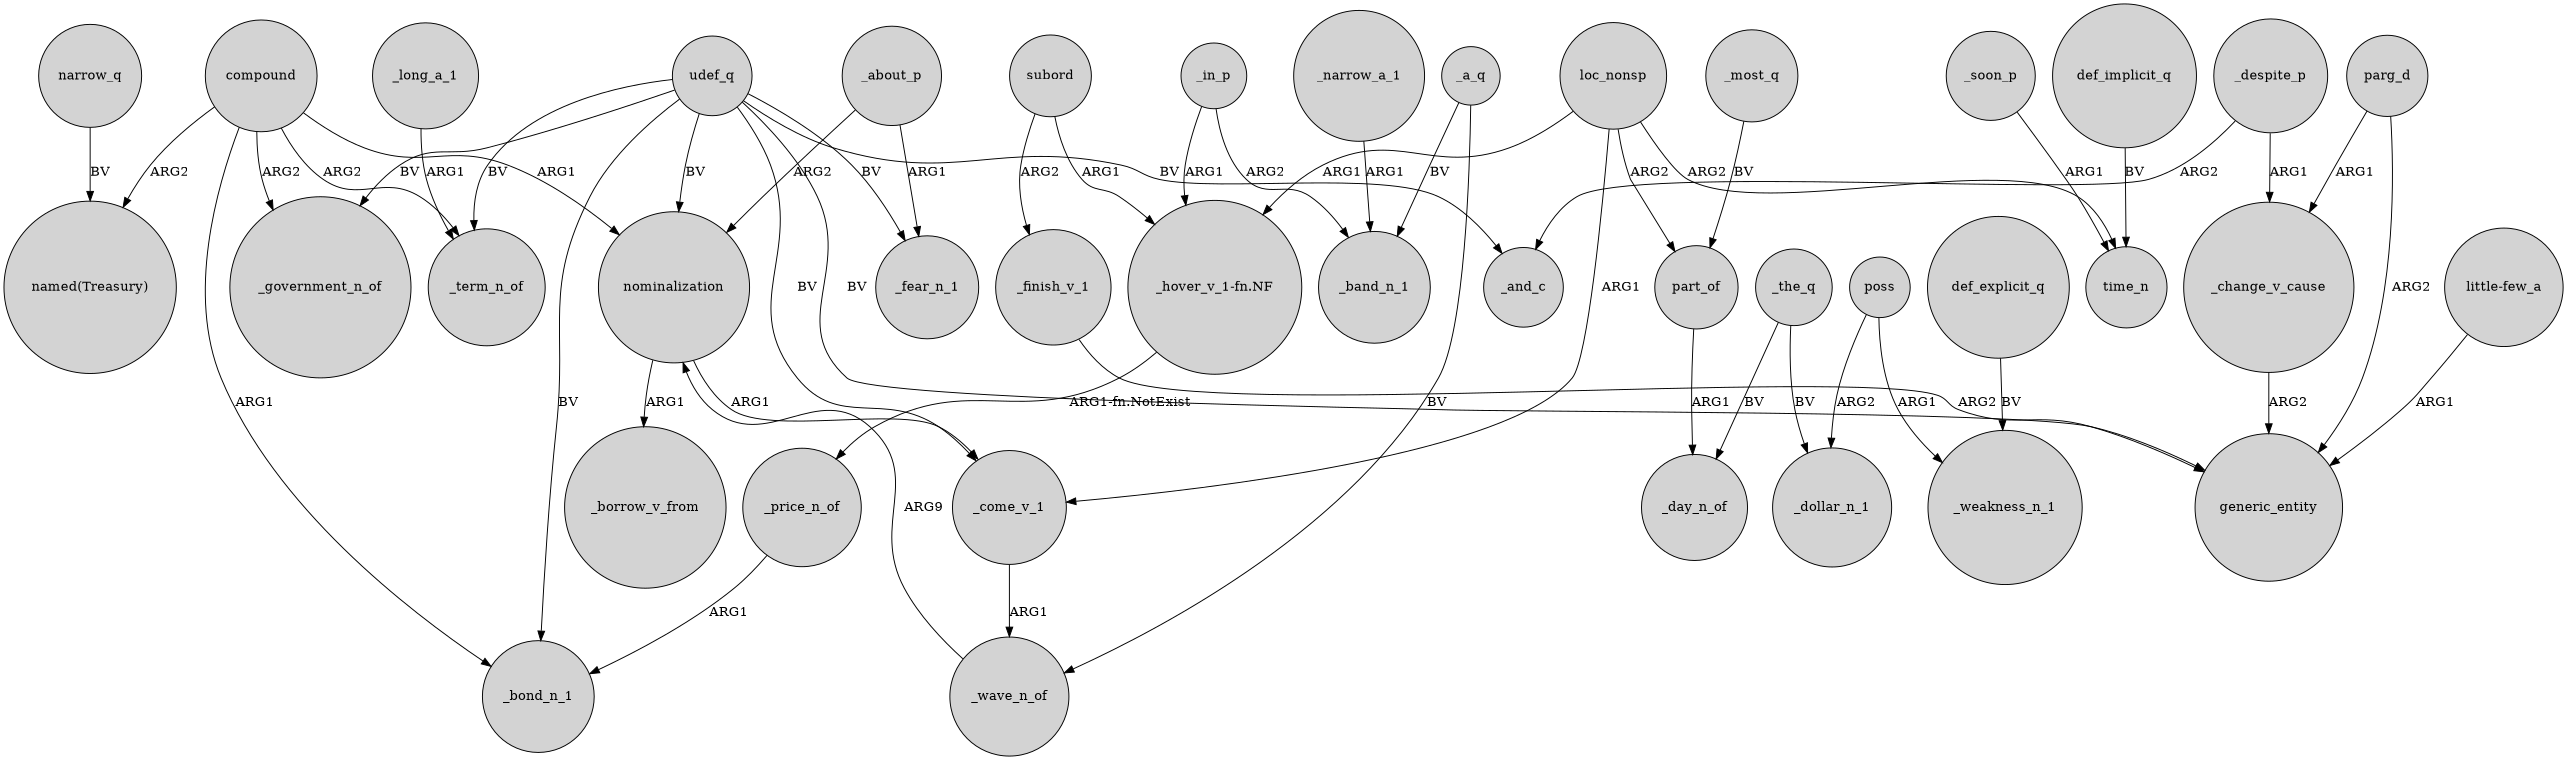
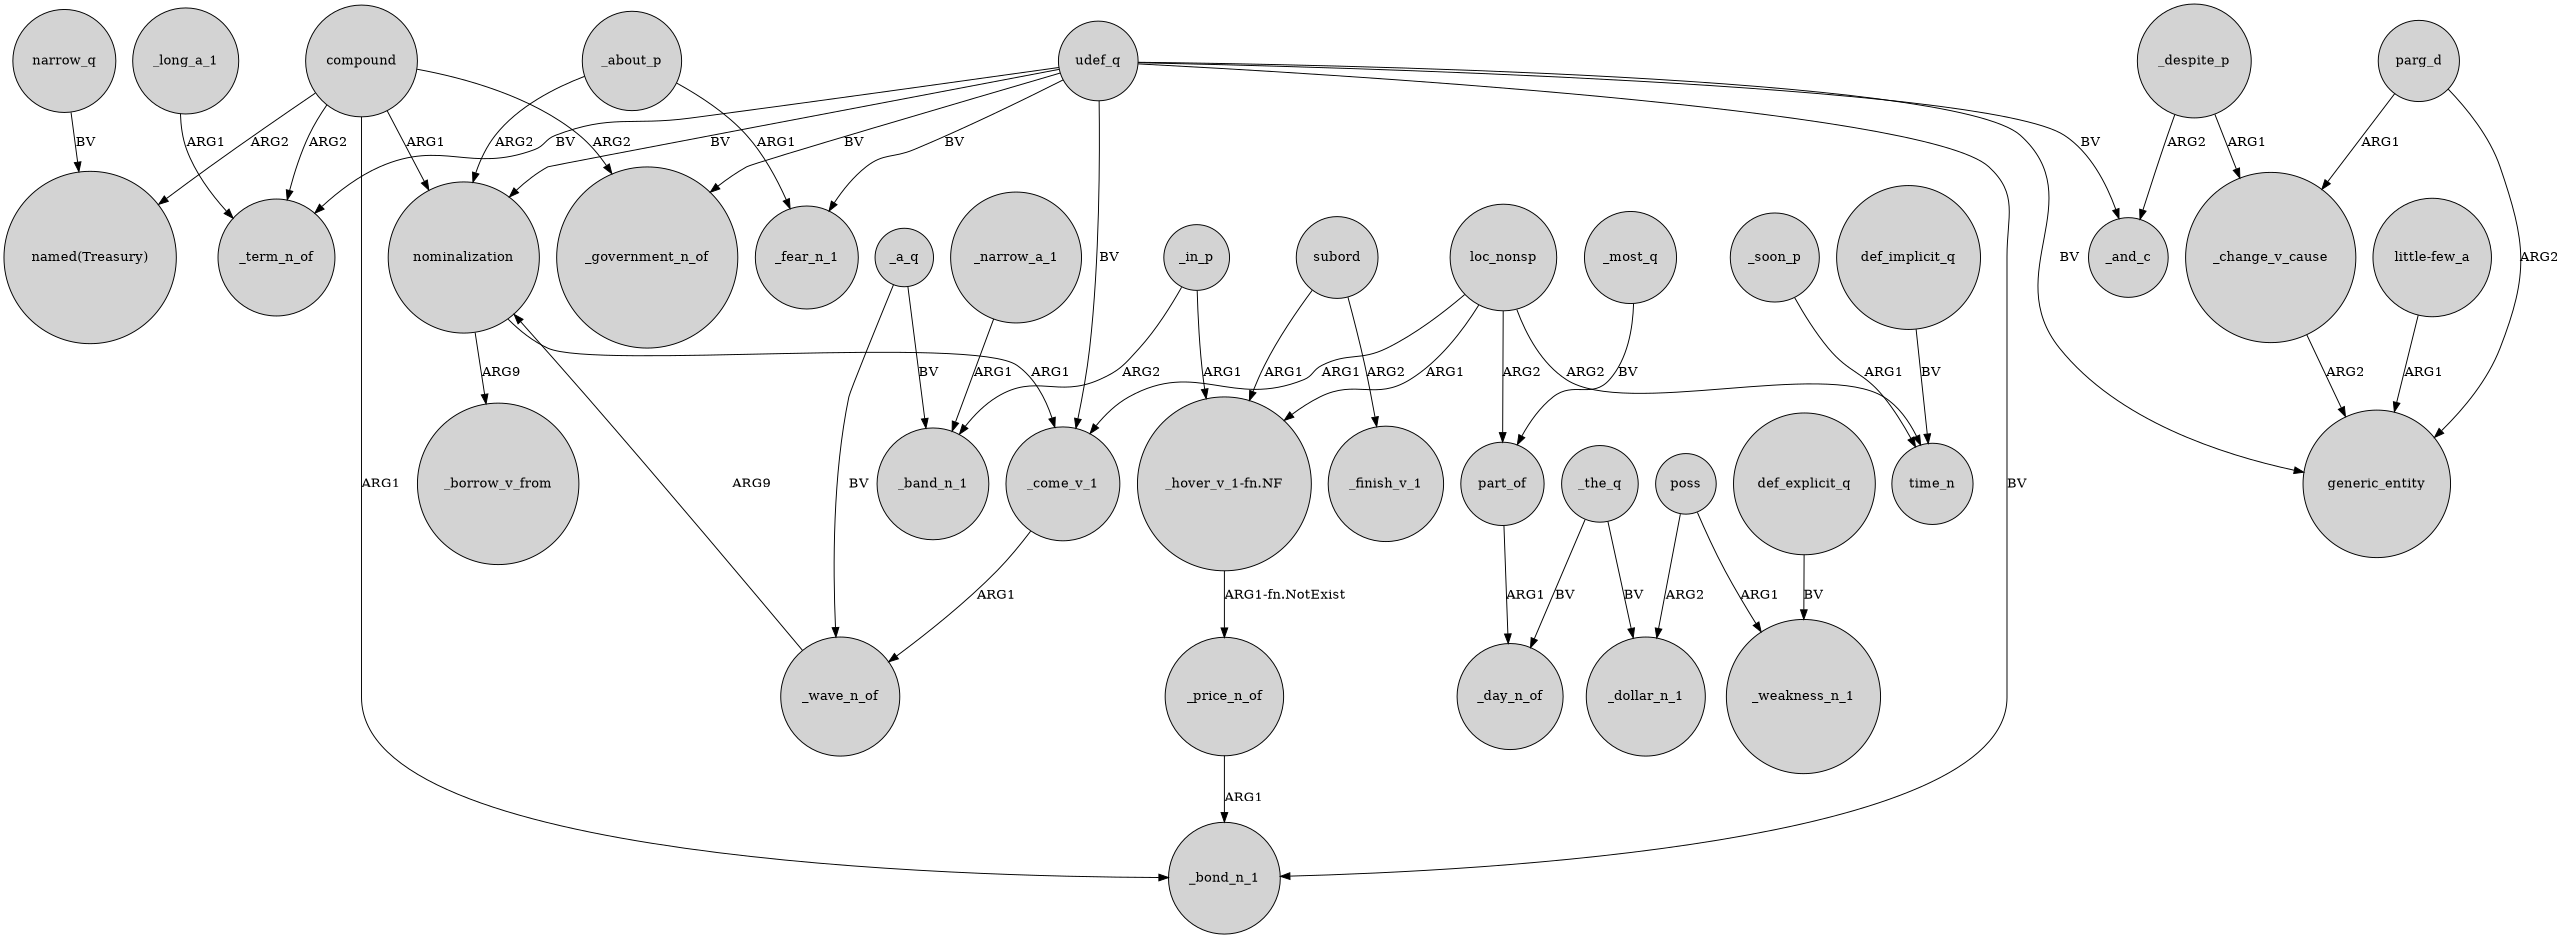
edge "_finish_v_1" -> "generic_entity": removed, label "ARG2"
edge "nominalization" -> "_borrow_v_from": label "ARG1" -> "ARG9"
